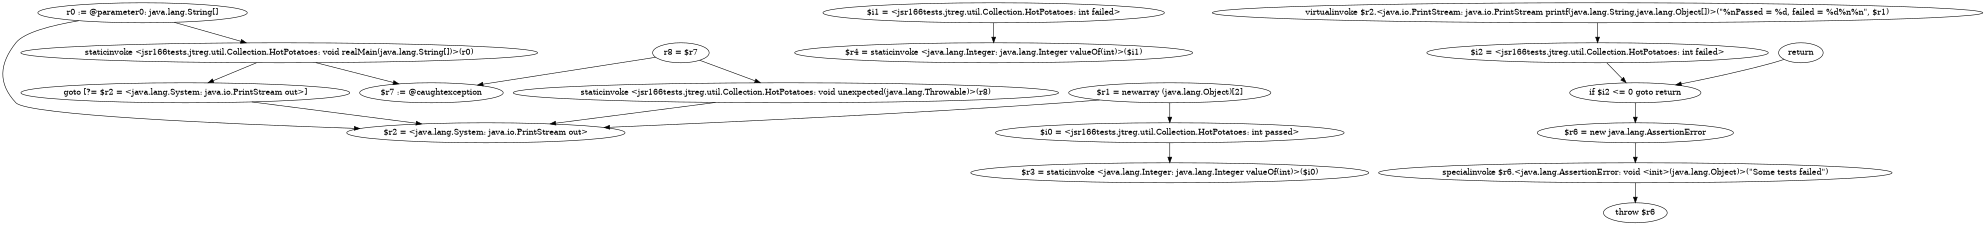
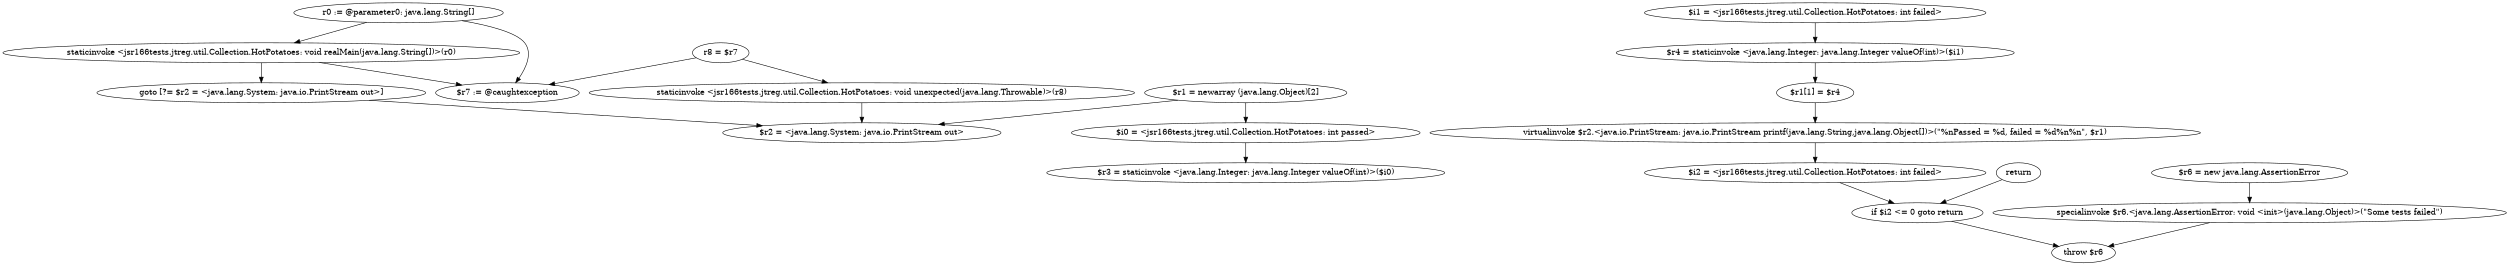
node "$r1[1] = $r4": added
edge "if $i2 <= 0 goto return" -> "$r6 = new java.lang.AssertionError": now "if $i2 <= 0 goto return" -> "throw $r6"
edge "r0 := @parameter0: java.lang.String[]" -> "$r2 = <java.lang.System: java.io.PrintStream out>": now "r0 := @parameter0: java.lang.String[]" -> "$r7 := @caughtexception"
